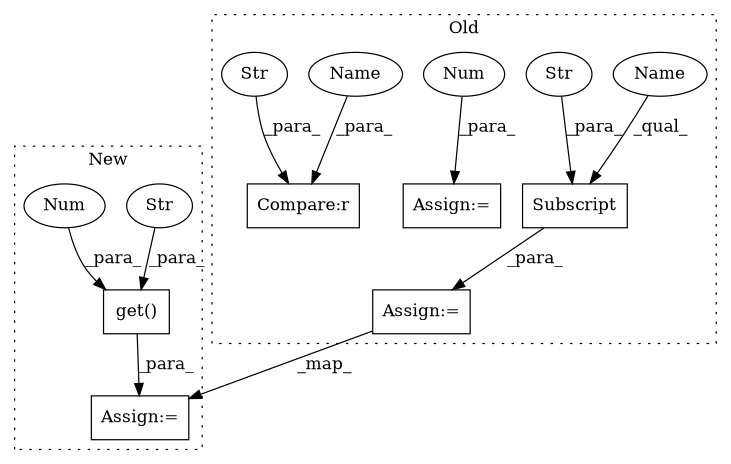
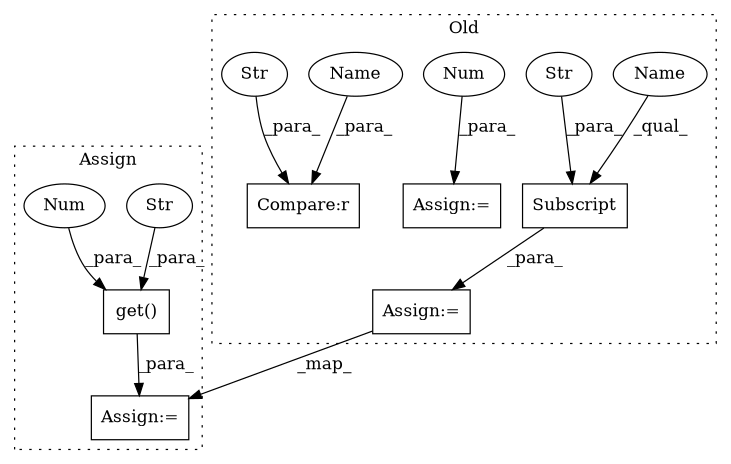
cluster "New": label "New" -> "Assign"
